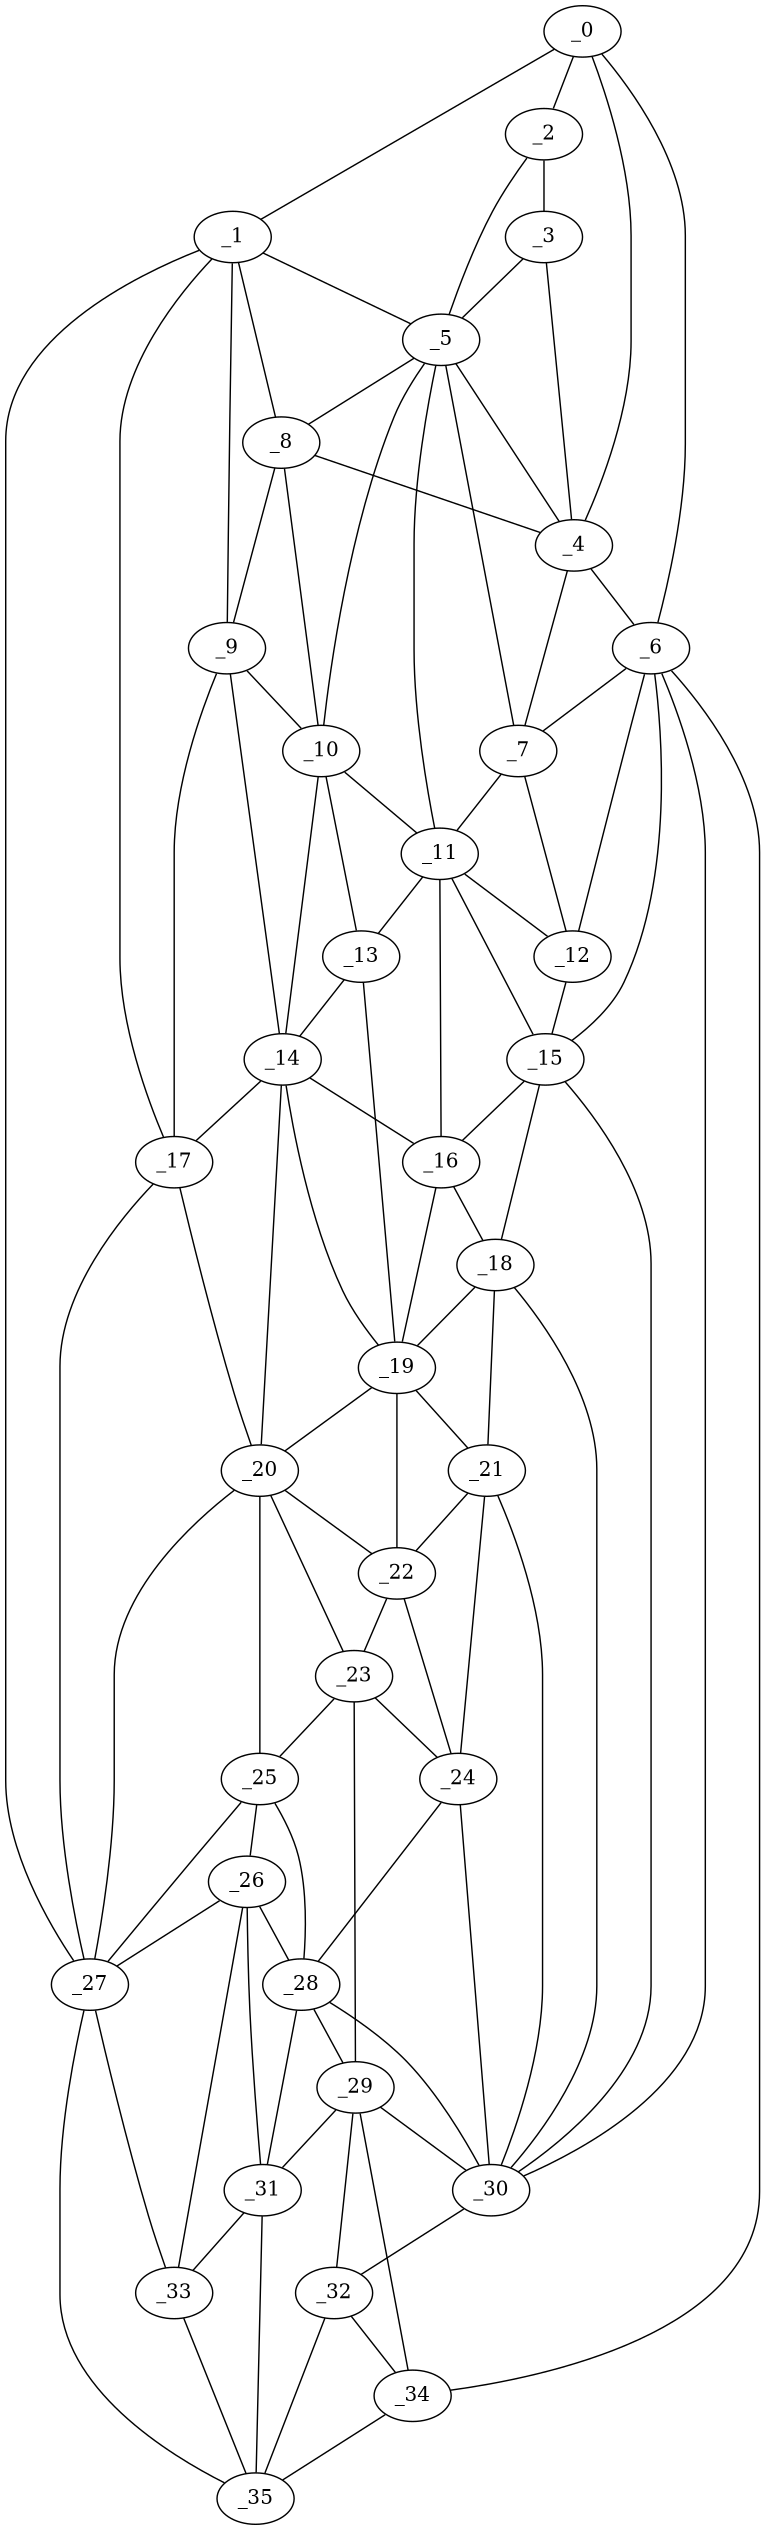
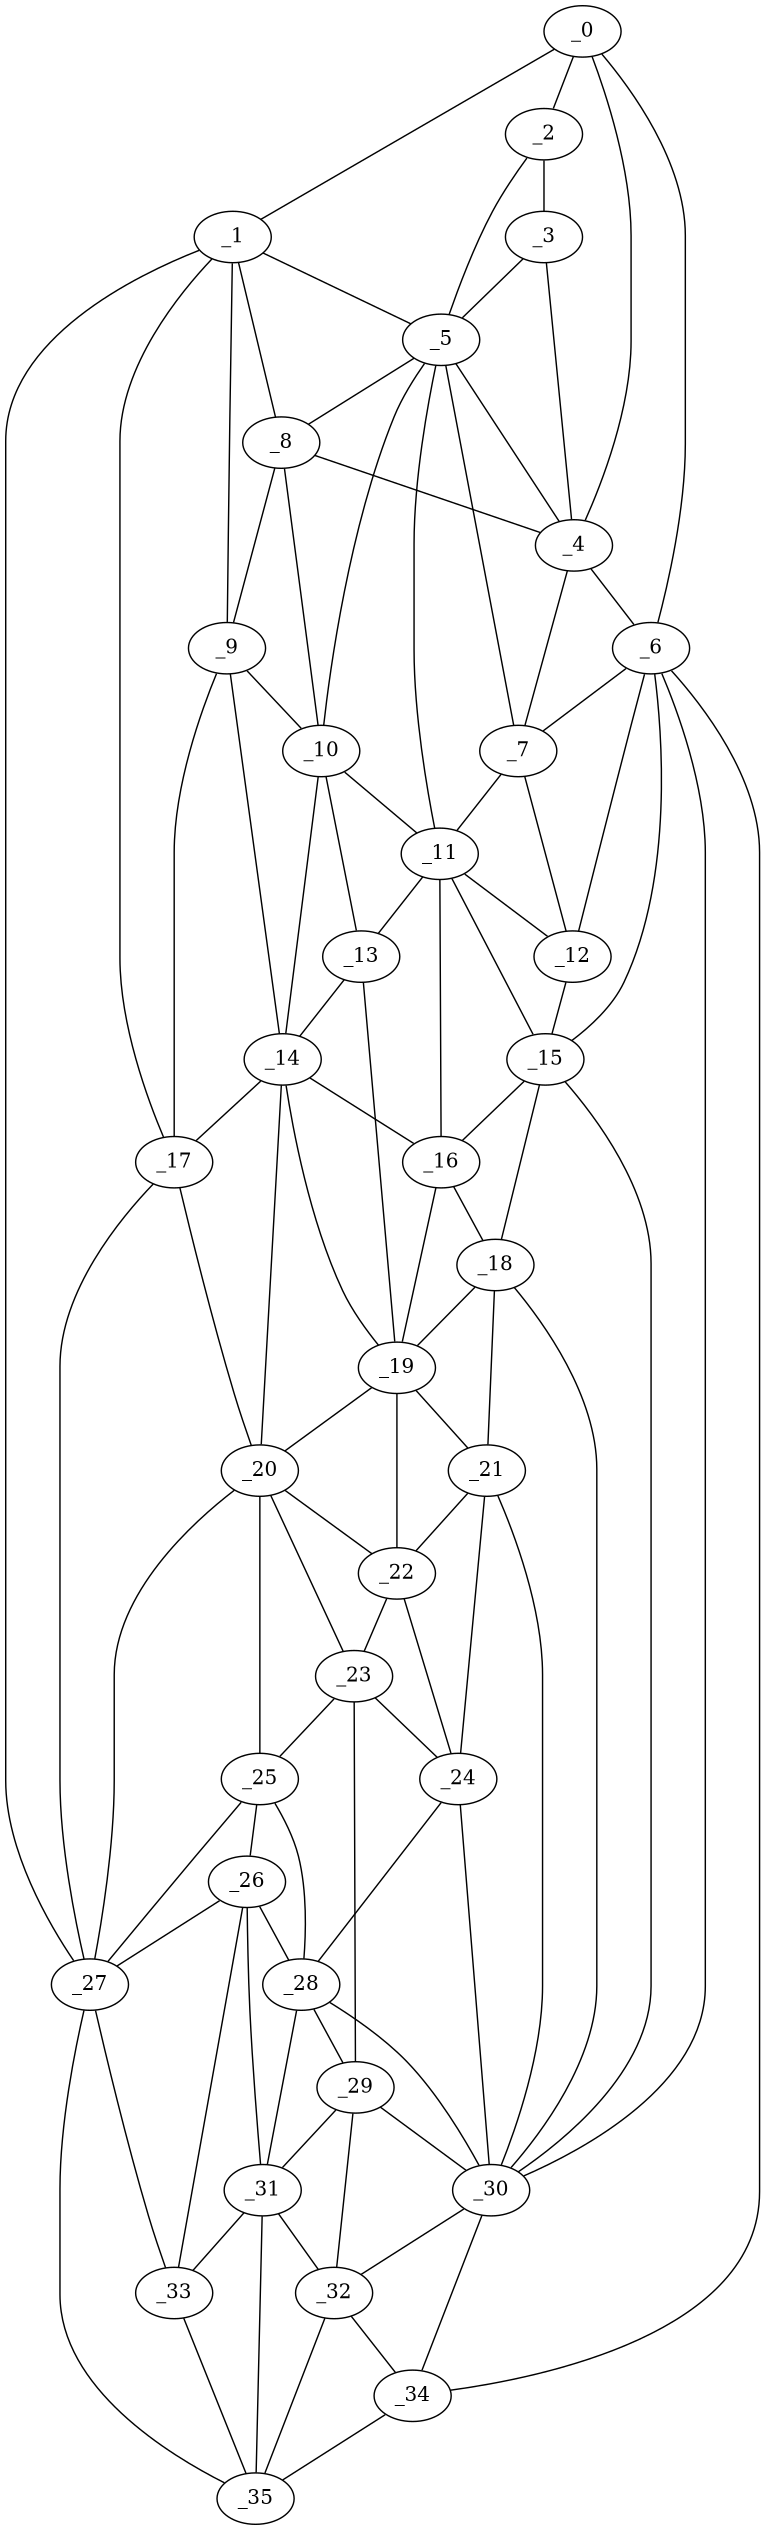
edge "_31" -- "_32": added
edge "_29" -- "_34": now "_30" -- "_34"
